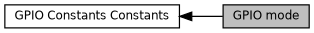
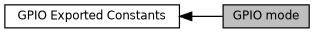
node "GPIO Constants Constants": label "GPIO Constants Constants" -> "GPIO Exported Constants"
